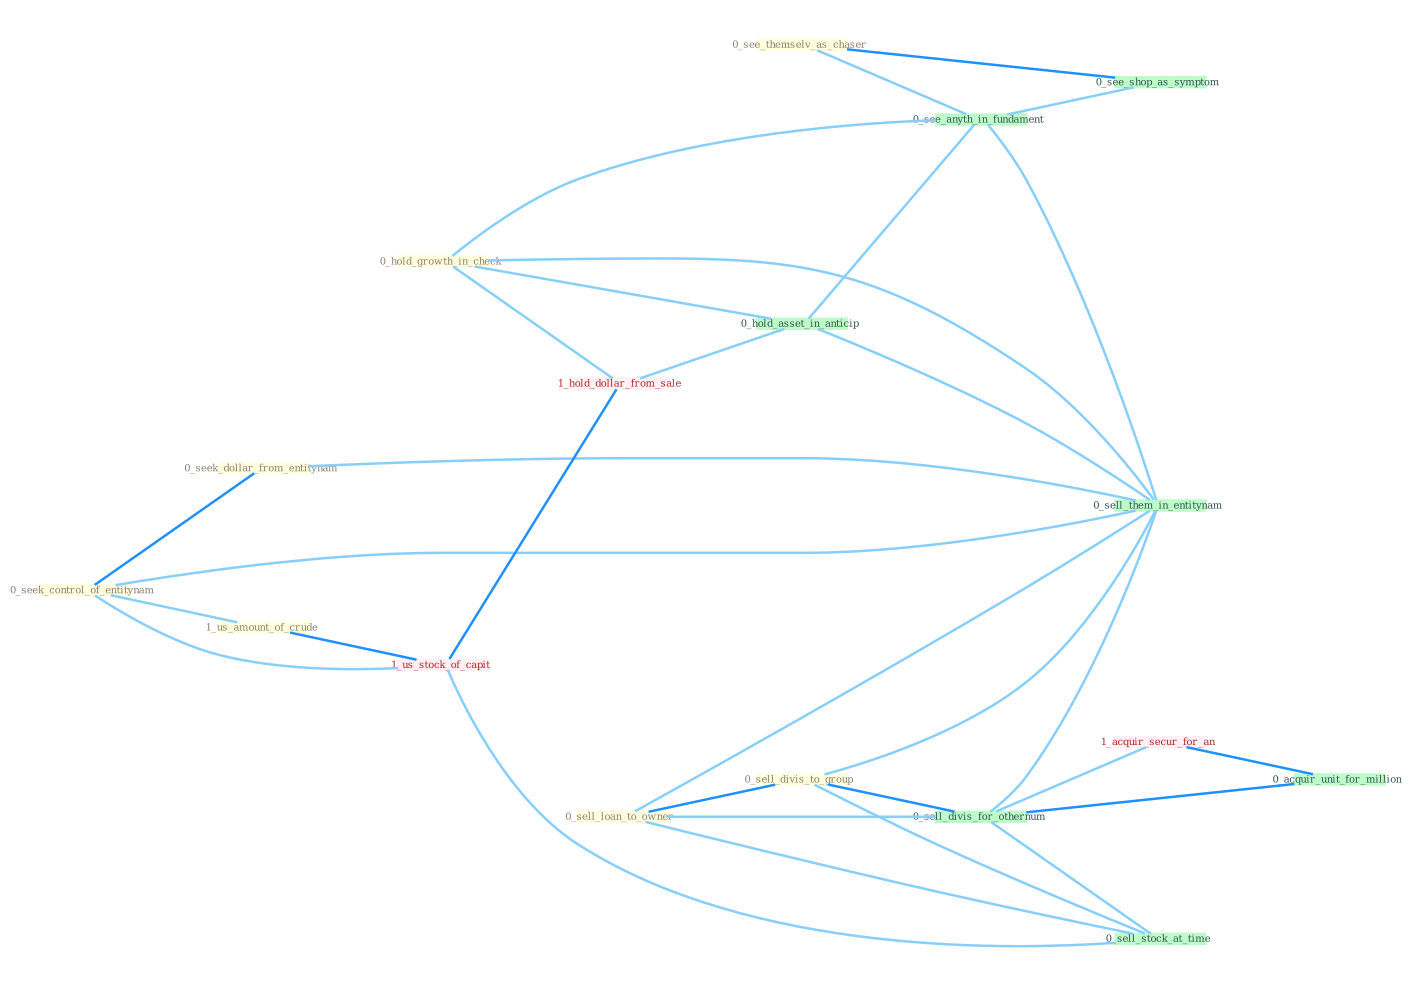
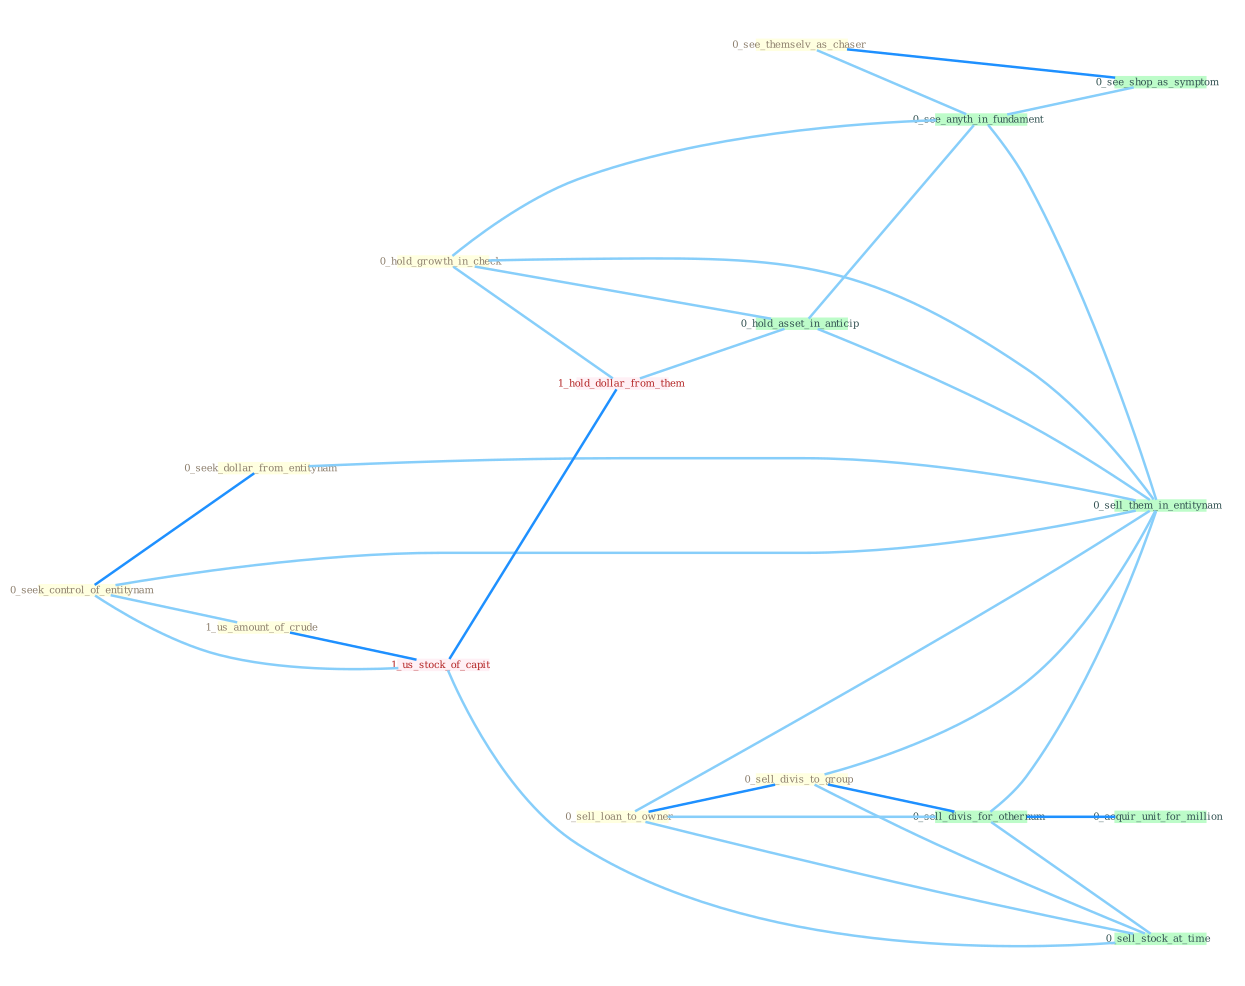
node "1_hold_dollar_from_sale": label "1_hold_dollar_from_sale" -> "1_hold_dollar_from_them"
node "1_acquir_secur_for_an": removed
